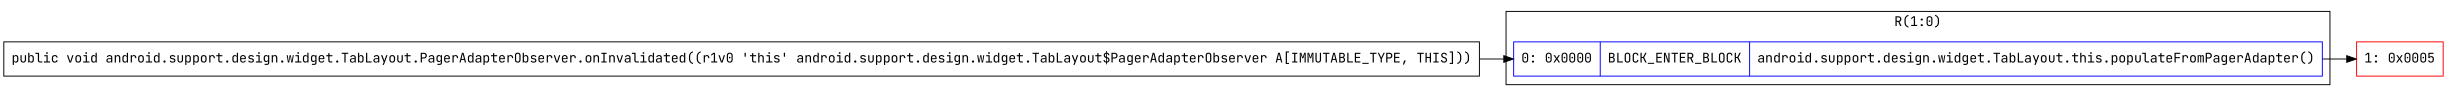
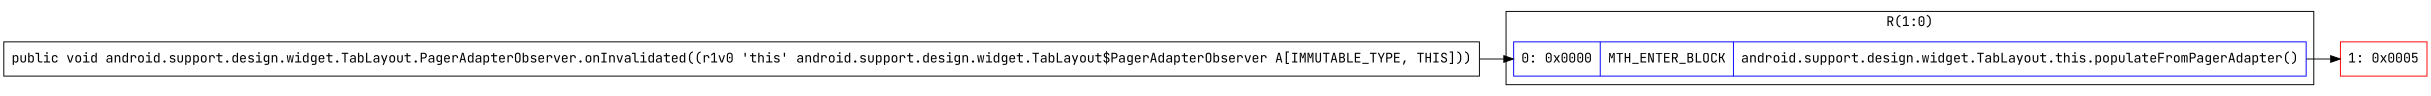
node "0: 0x0000": text "BLOCK_ENTER_BLOCK" -> "MTH_ENTER_BLOCK"
